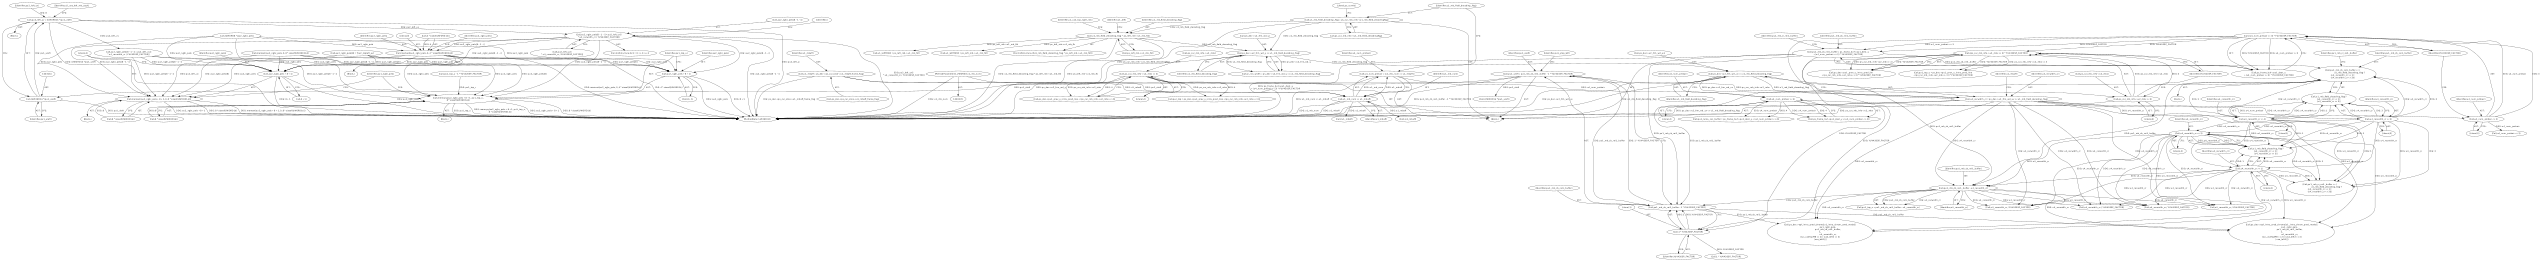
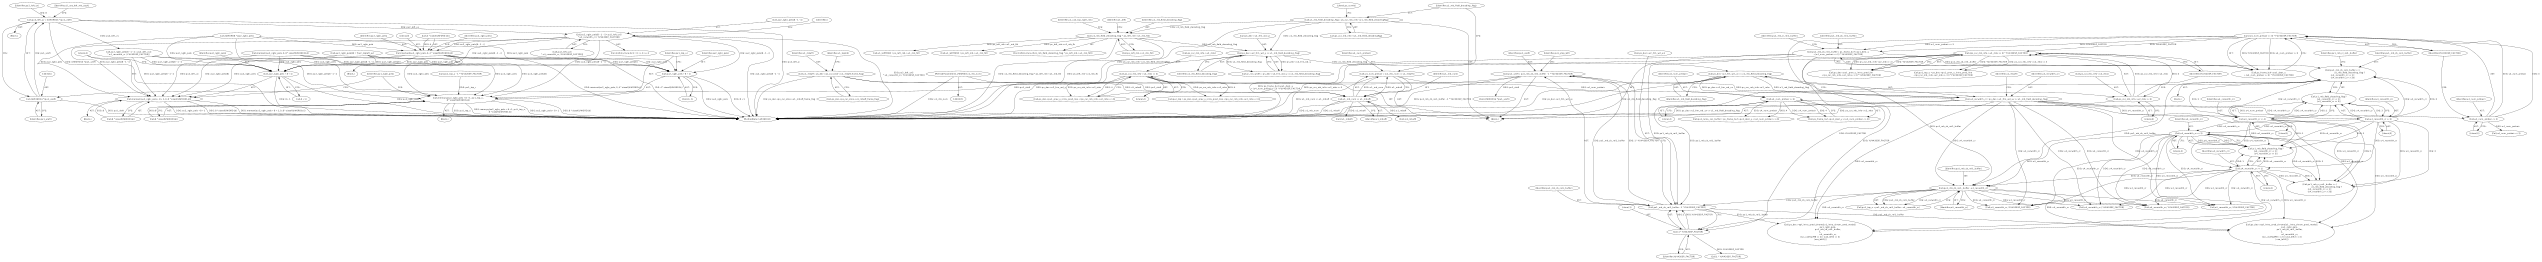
node "(Identifier,u1_topmb)": added
edge "(Call,ps_dec->u2_frm_wd_uv)" -> "(Call,ps_dec->u2_frm_wd_uv << u1_mb_field_decoding_flag)": now "(Call,ps_dec->u2_frm_wd_uv)" -> "(Call,pu1_mb_cb_rei1_buffer - 1 * YUV420SP_FACTOR)"
edge "(Call,(ps_cur_mb_info->u2_mbx << 3) * YUV420SP_FACTOR)" -> "(MethodReturn,WORD32)": added, label "DDG: ps_cur_mb_info->u2_mbx << 3"
edge "(Call,u1_mbaff = ps_dec->ps_cur_slice->u1_mbaff_frame_flag)" -> "(Call,ps_dec->ps_cur_slice->u1_mbaff_frame_flag)": added, label "CFG:"
edge "(Call,pu1_top_u = pu1_mb_cb_rei1_buffer - u4_recwidth_cr)" -> "(Call,pu1_mb_cb_rei1_buffer - u4_recwidth_cr)": added, label "CFG:"
